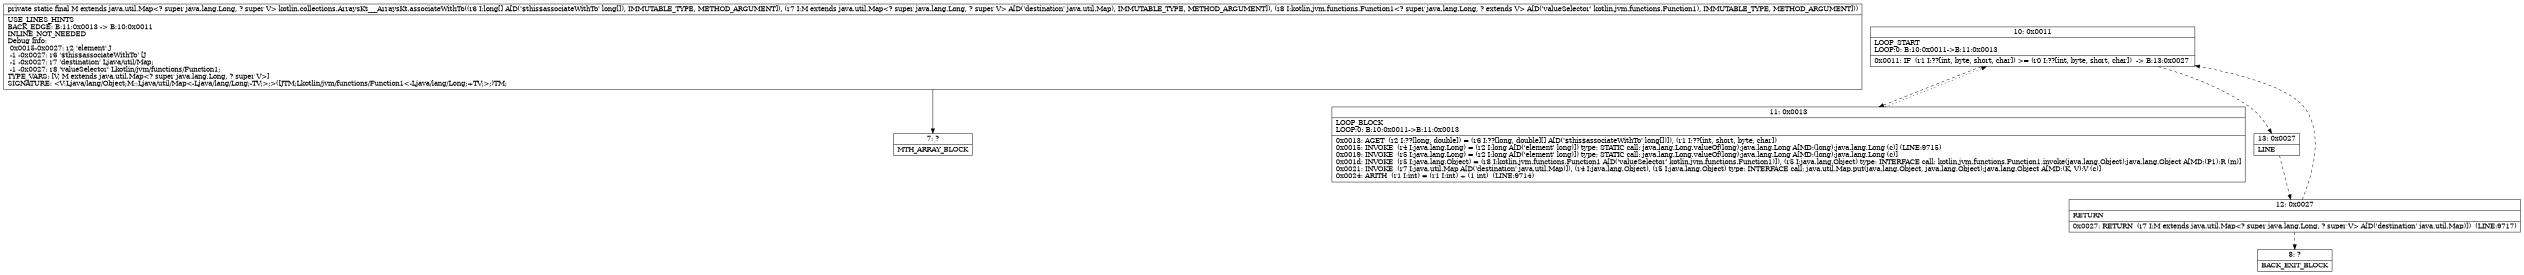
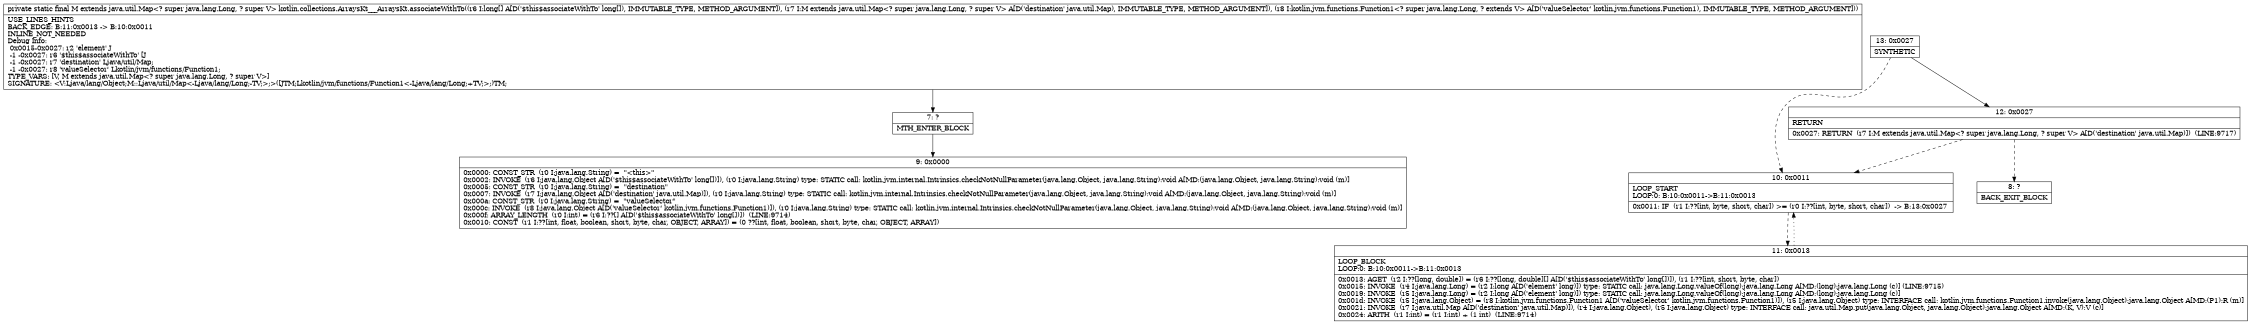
edge "10: 0x0011" -> "13: 0x0027": reversed
node "7: ?": text "MTH_ARRAY_BLOCK" -> "MTH_ENTER_BLOCK"
node "13: 0x0027": text "LINE" -> "SYNTHETIC"
edge "13: 0x0027" -> "12: 0x0027": style dashed -> solid
node "9: 0x0000": added
